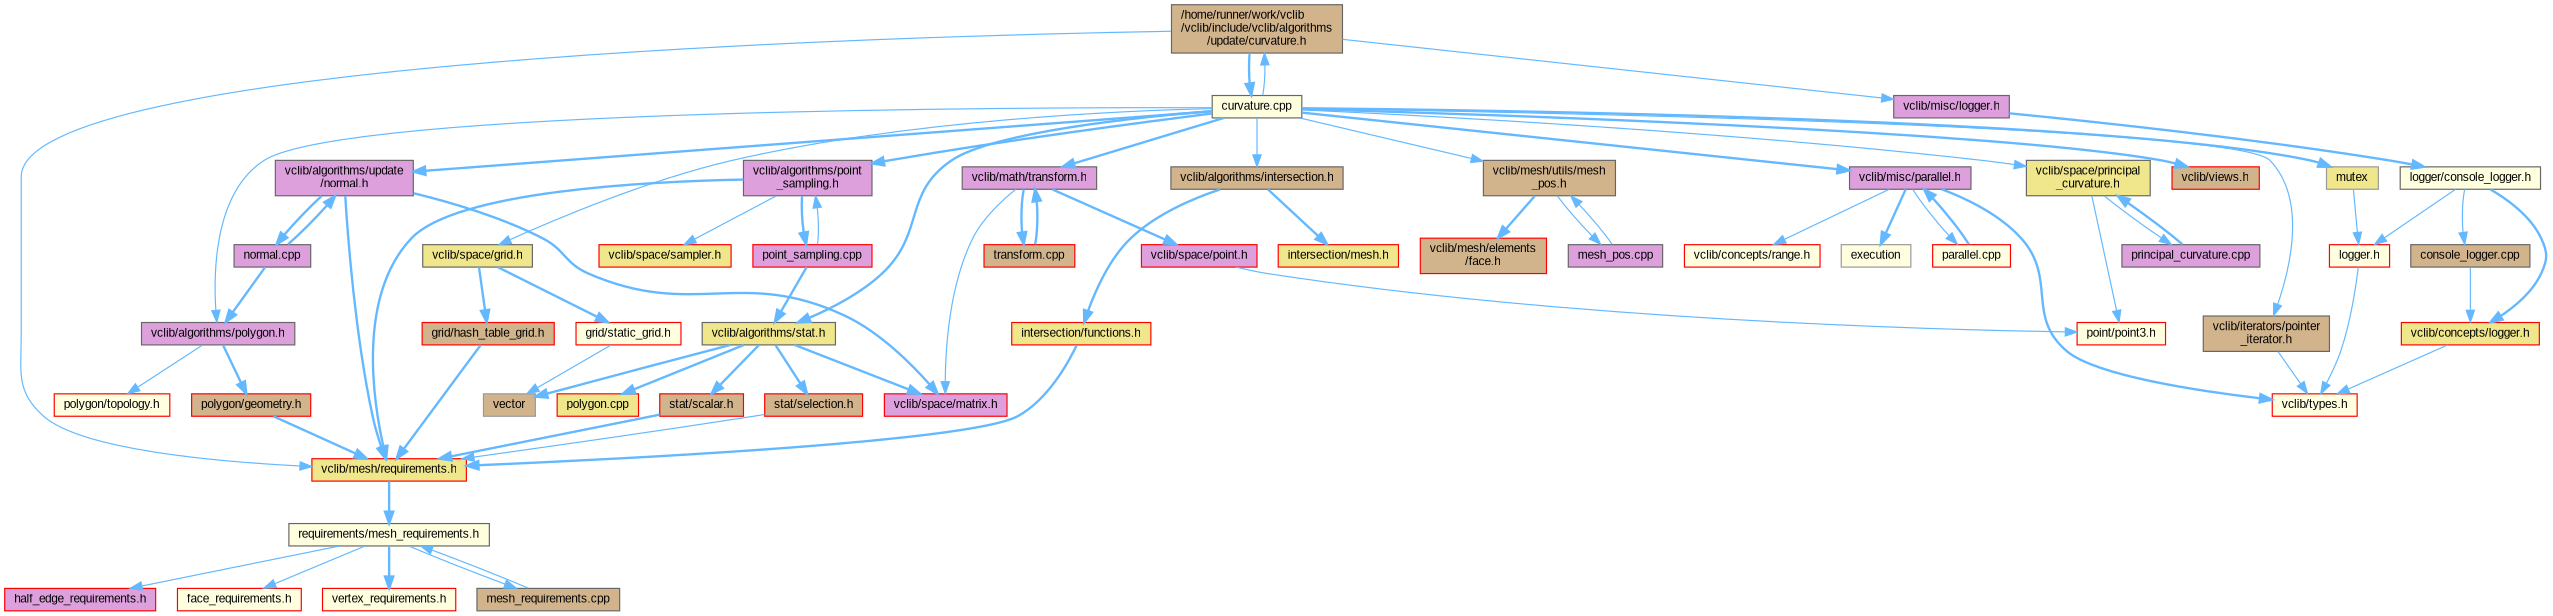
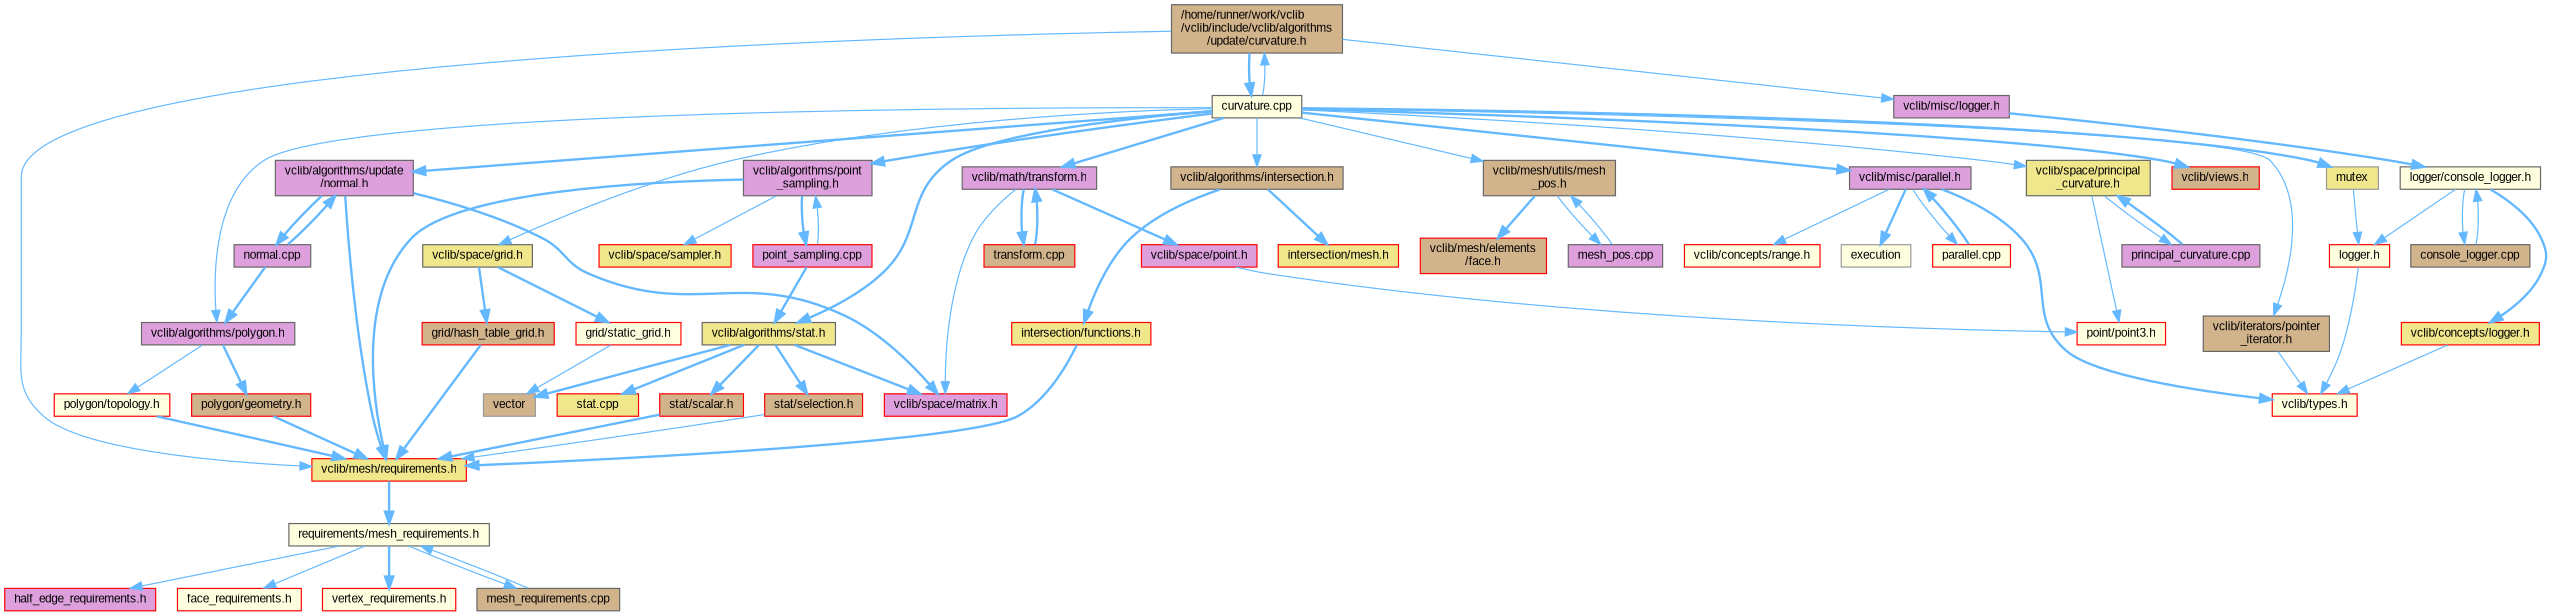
edge "console_logger.cpp" -> "vclib/concepts/logger.h": now "console_logger.cpp" -> "logger/console_logger.h"
node "polygon.cpp": label "polygon.cpp" -> "stat.cpp"
edge "polygon/topology.h" -> "vclib/mesh/requirements.h": added
